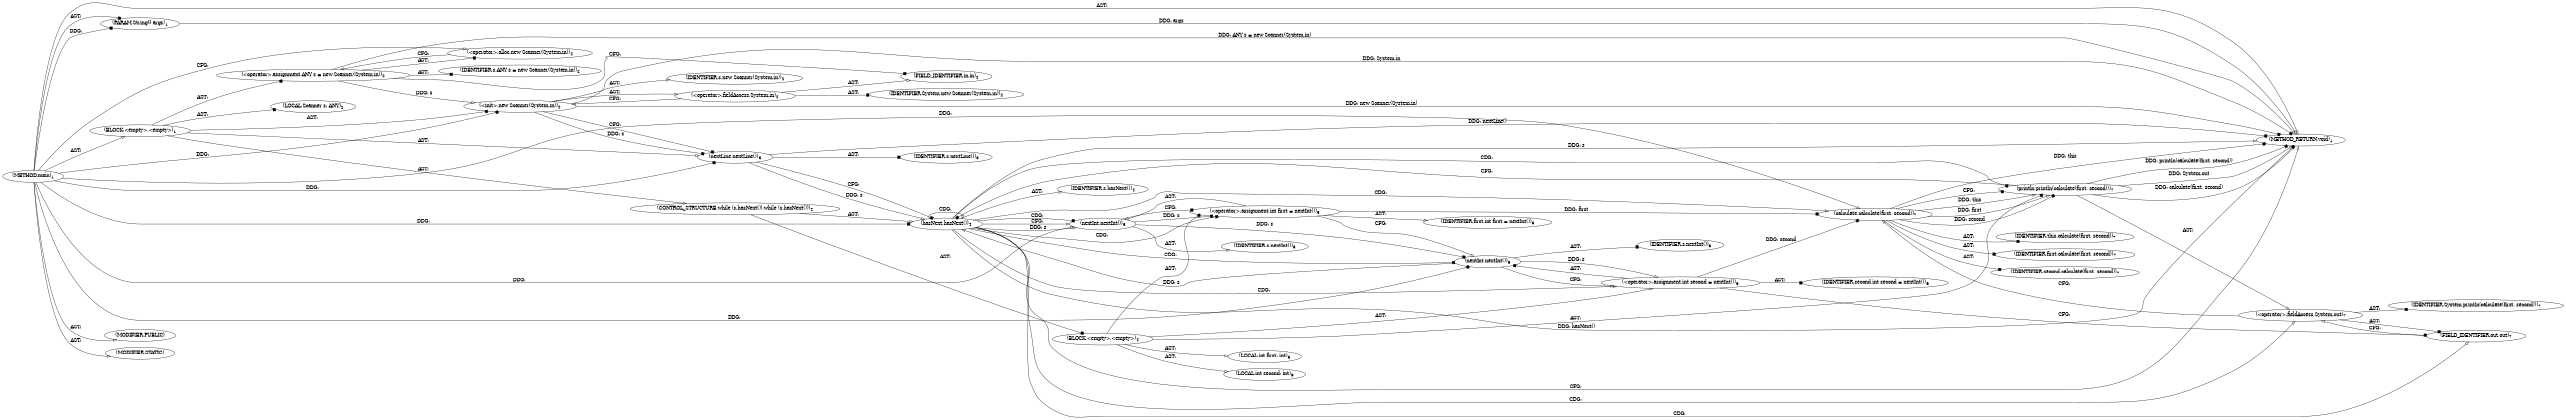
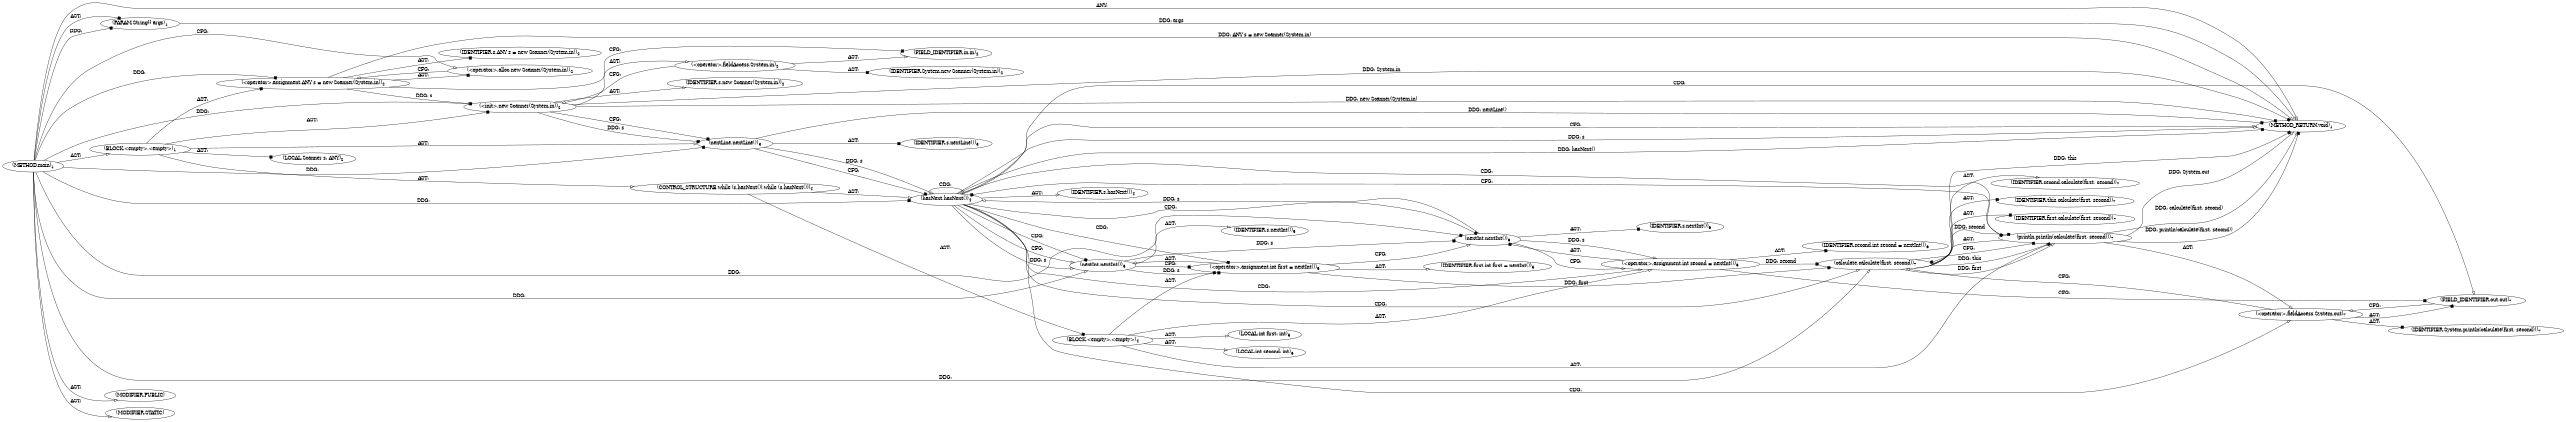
edge "(METHOD,main)" -> "(METHOD_RETURN,void)": label "AST: " -> "ANY: "
edge "(METHOD,main)" -> "(<operator>.assignment,ANY s = new Scanner(System.in))": added, label "DDG:"
edge "(println,println(calculate(first, second)))" -> "(calculate,calculate(first, second))": added, label "AST:"
edge "(calculate,calculate(first, second))" -> "(IDENTIFIER,second,calculate(first, second))": arrowhead box -> onormal
